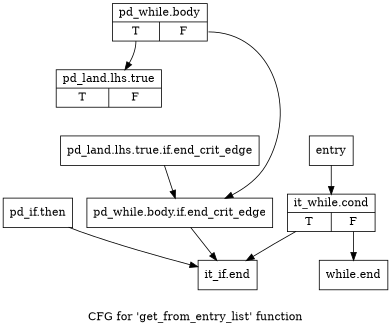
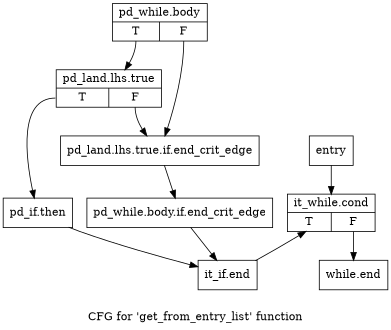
edge "pd_while.body" -> "pd_while.body.if.end_crit_edge": now "pd_while.body" -> "pd_land.lhs.true.if.end_crit_edge"
edge "pd_land.lhs.true" -> "pd_land.lhs.true.if.end_crit_edge": added
edge "pd_land.lhs.true" -> "pd_if.then": added
edge "it_while.cond" -> "it_if.end": reversed
